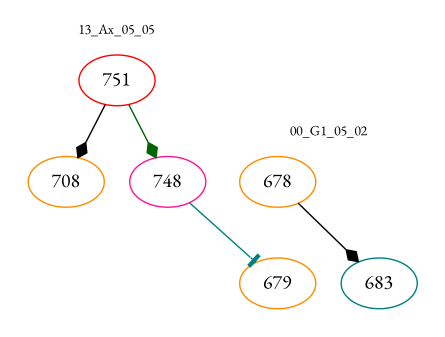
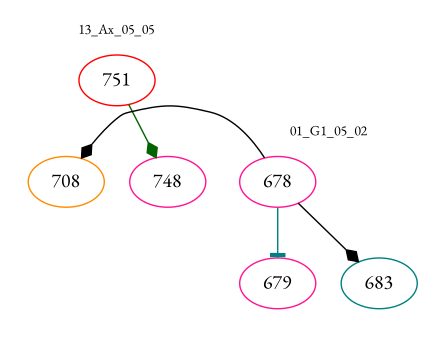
edge "751" -> "708": now "678" -> "708"
cluster "00_G1_05_02": label "00_G1_05_02" -> "01_G1_05_02"
node "678": color darkorange -> deeppink
edge "748" -> "679": now "678" -> "679"
node "679": color darkorange -> deeppink
